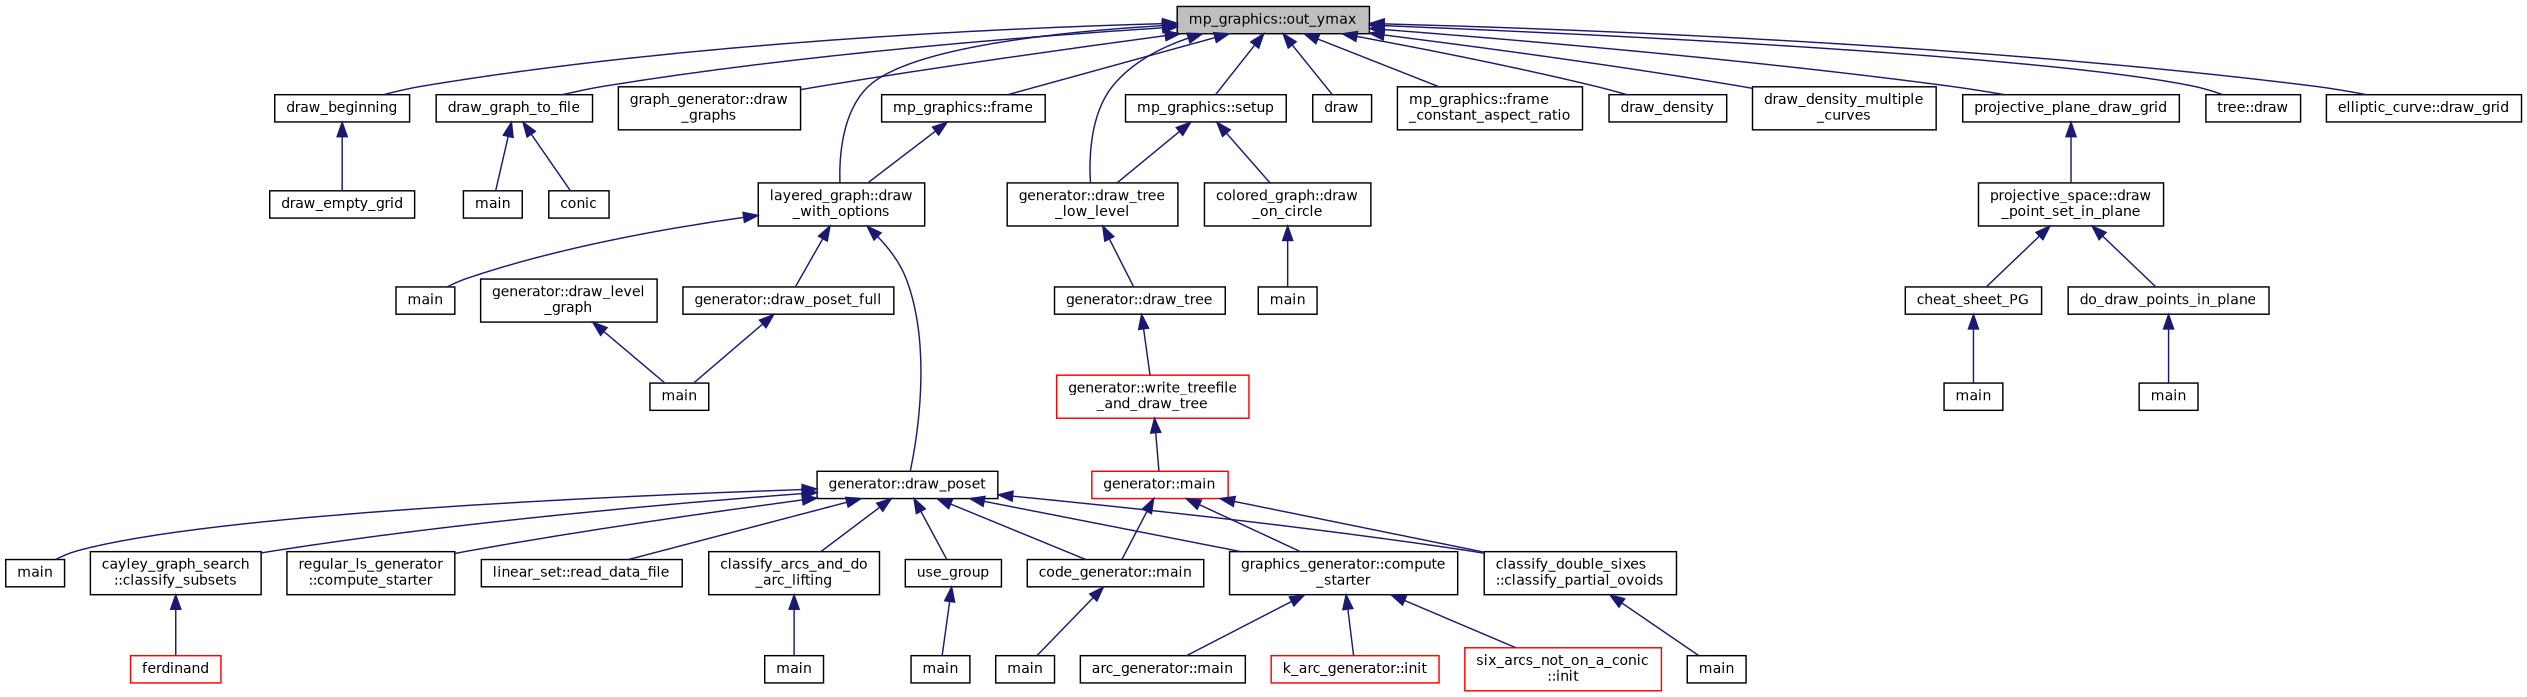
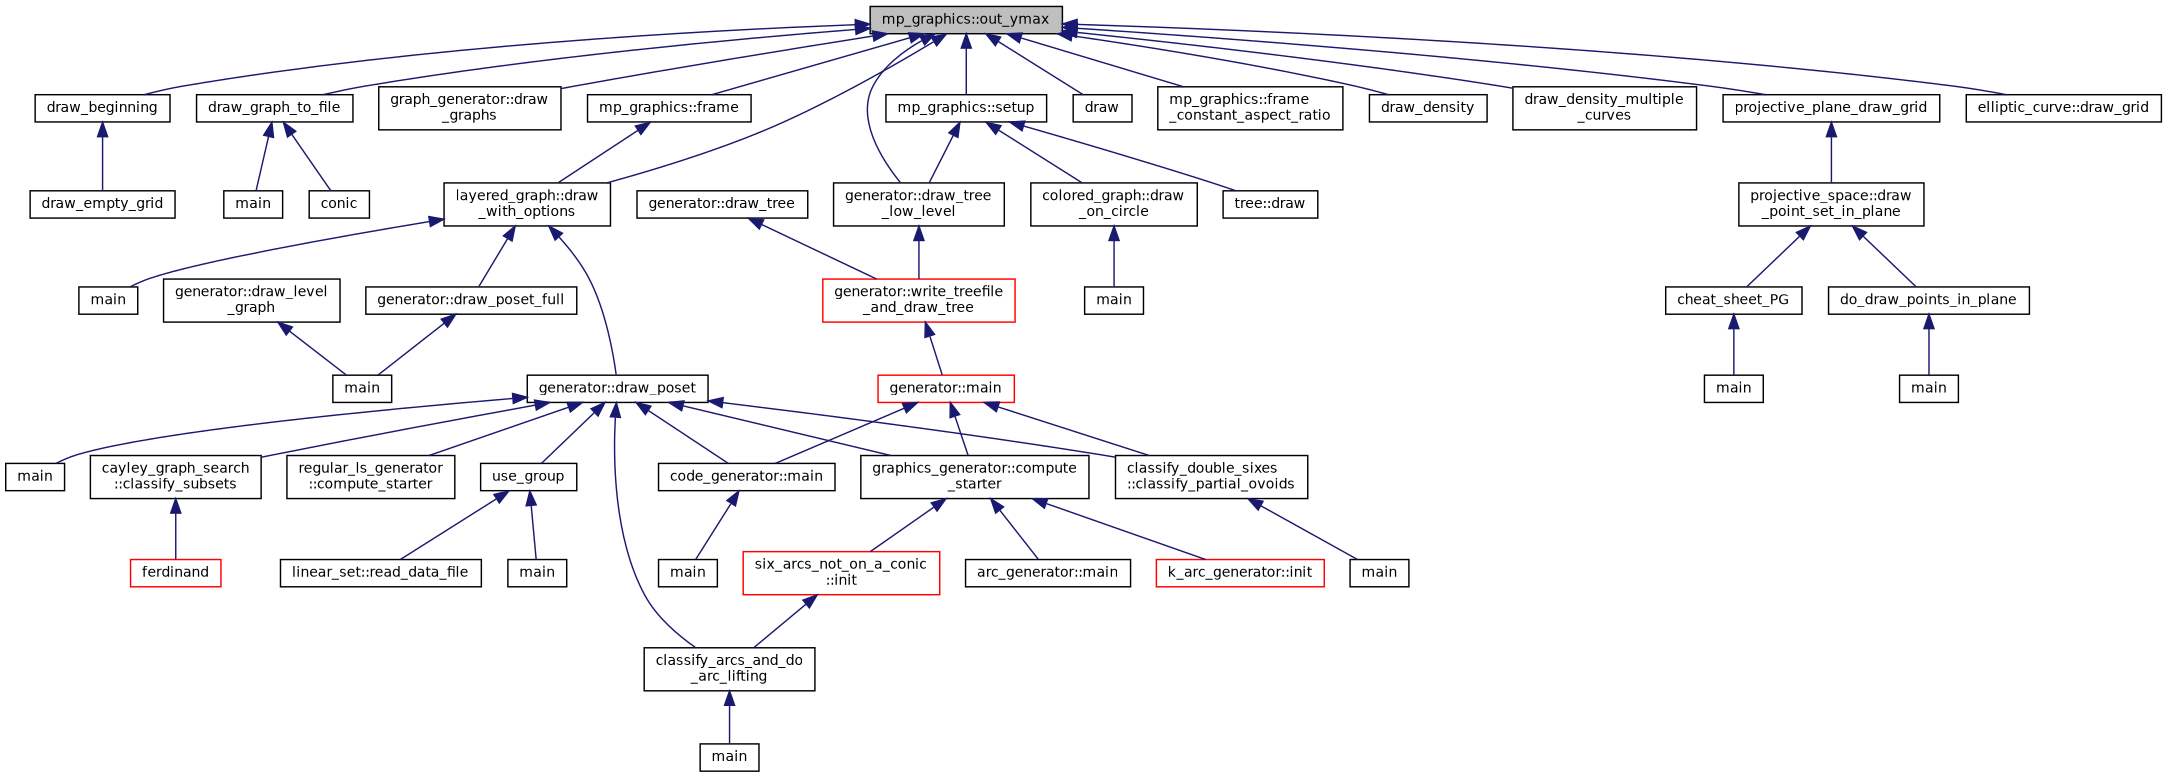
edge "tree::draw" -> "mp_graphics::out_ymax": now "tree::draw" -> "mp_graphics::setup"
edge "generator::draw_tree" -> "generator::draw_tree _low_level": now "generator::write_treefile _and_draw_tree" -> "generator::draw_tree _low_level"
edge "linear_set::read_data_file" -> "generator::draw_poset": now "linear_set::read_data_file" -> "use_group"
edge "classify_arcs_and_do _arc_lifting" -> "six_arcs_not_on_a_conic ::init": added
